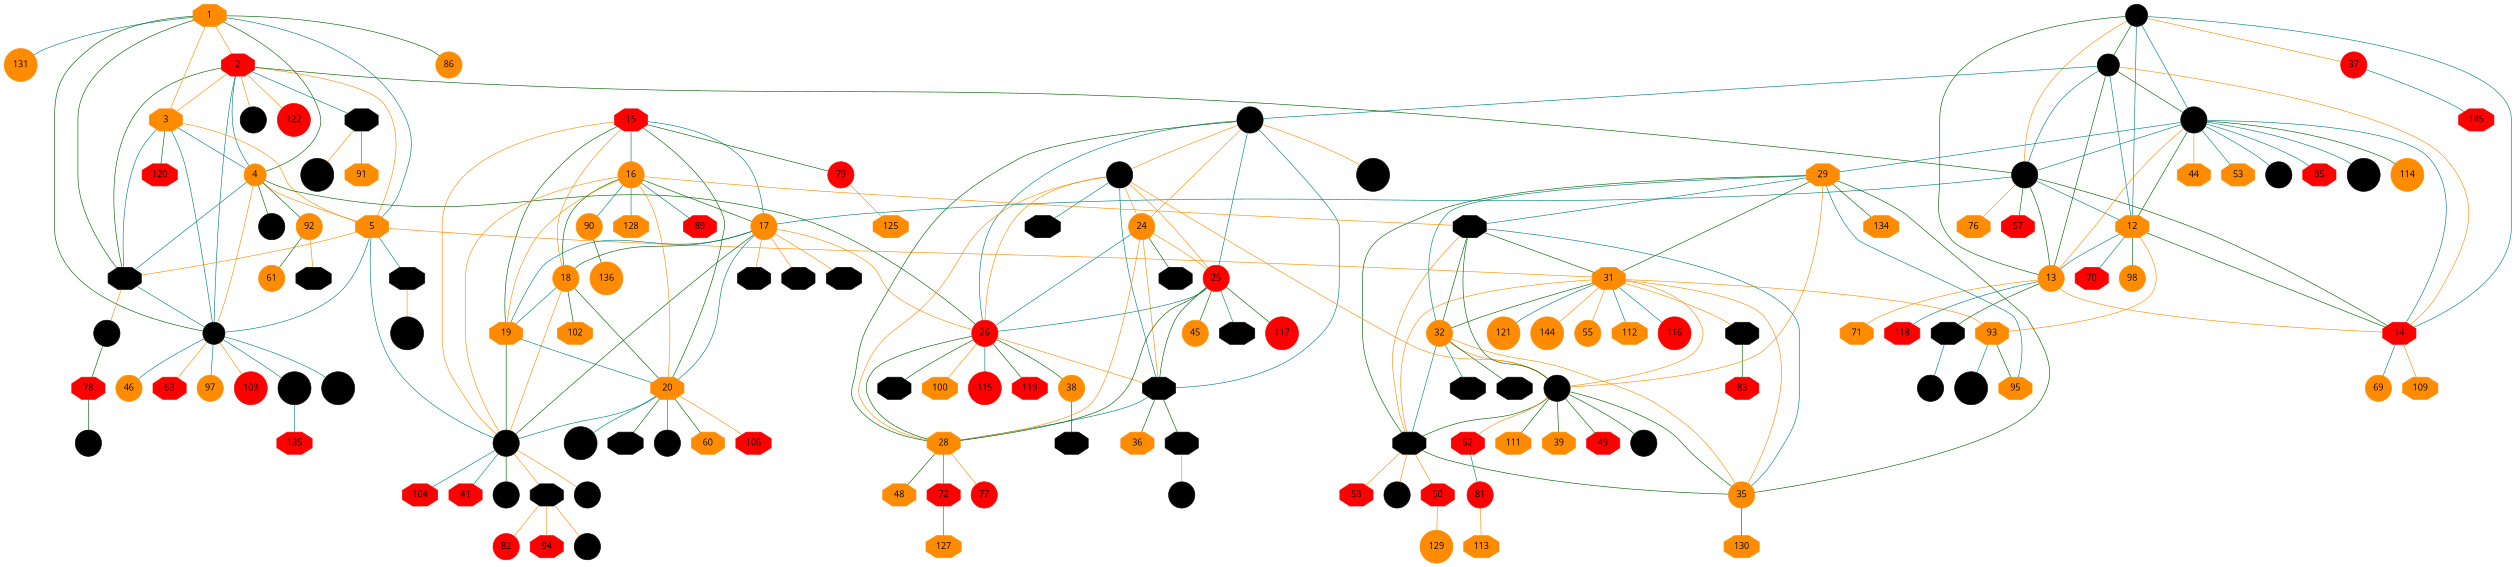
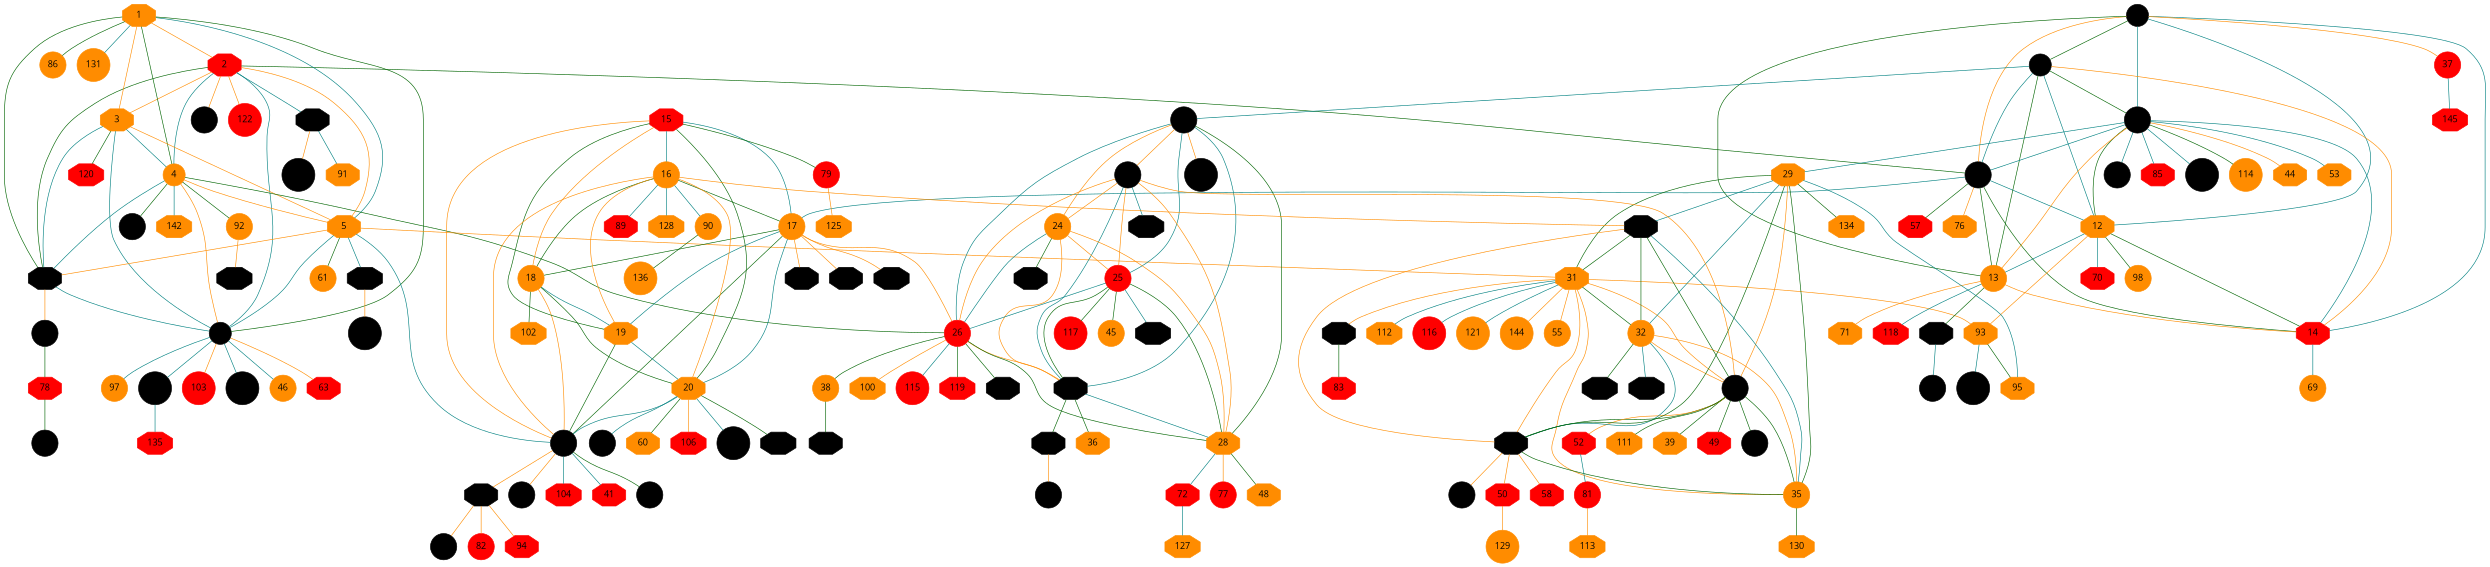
node "142": added
edge "92" -- "61": now "5" -- "61"
node "109": removed
